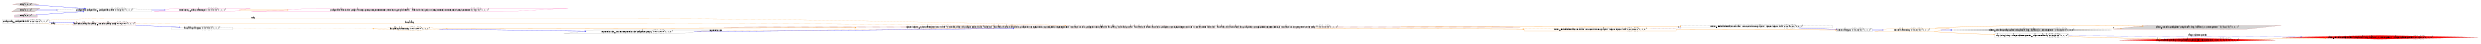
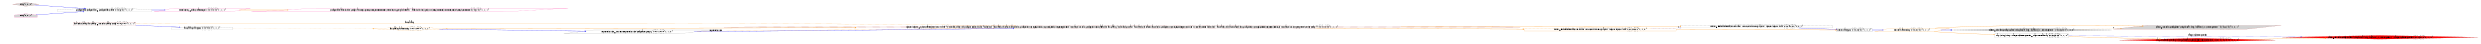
node "setUp['0', '1', '0']": removed
node "Config config = configBuilder.build()@@@7@@@['1', '1', '1']": removed
